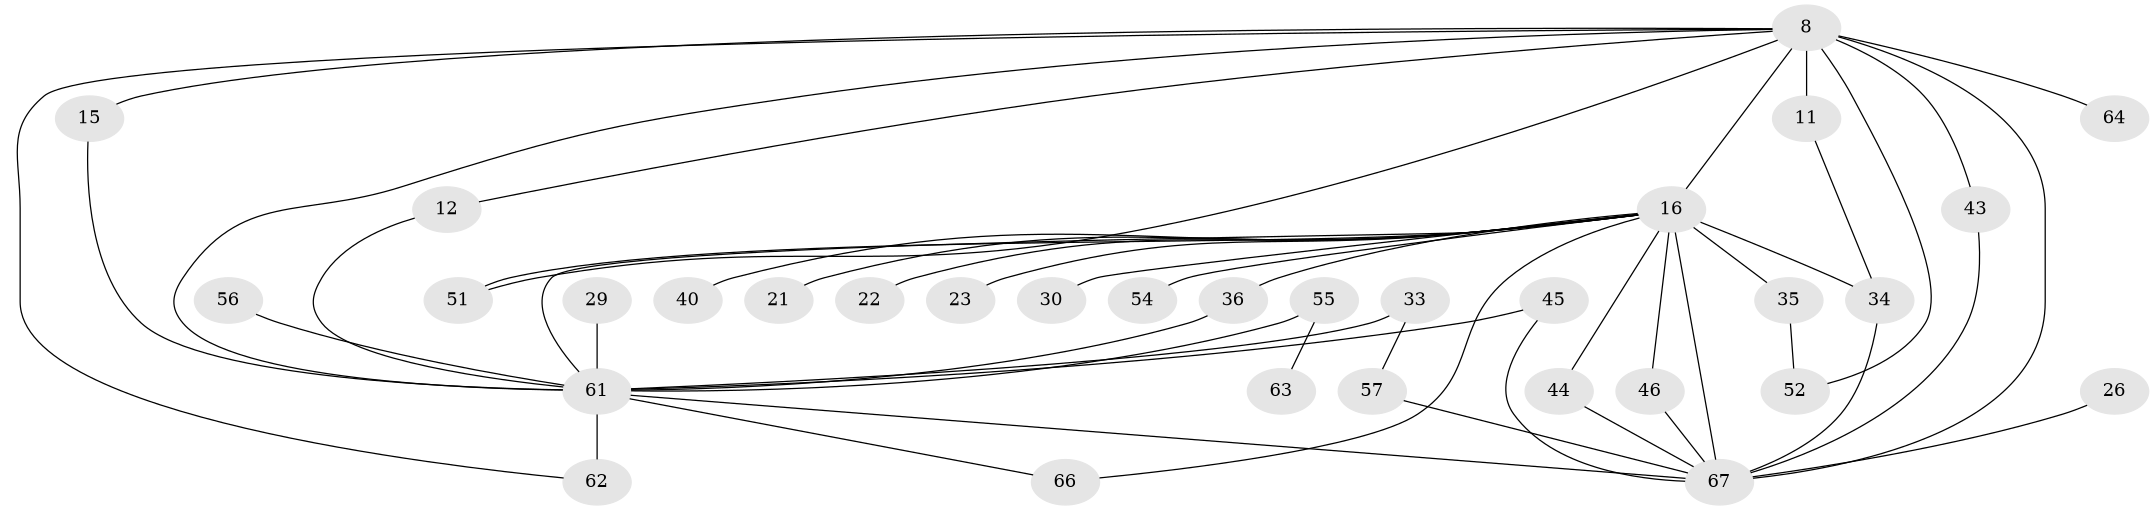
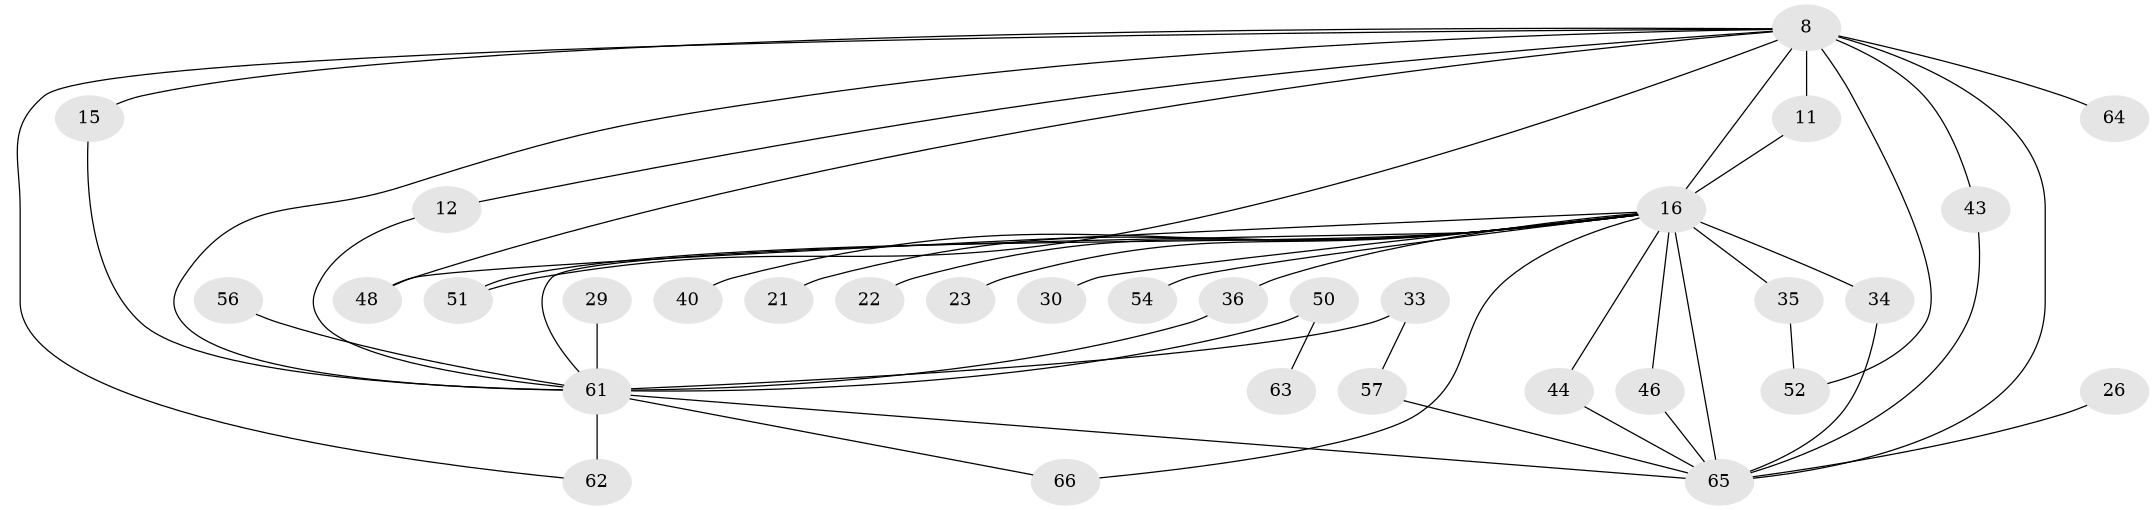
edge "11" -- "34": now "11" -- "16"
node "48": added
node "55": label "55" -> "50"
node "45": removed
node "67": label "67" -> "65"
